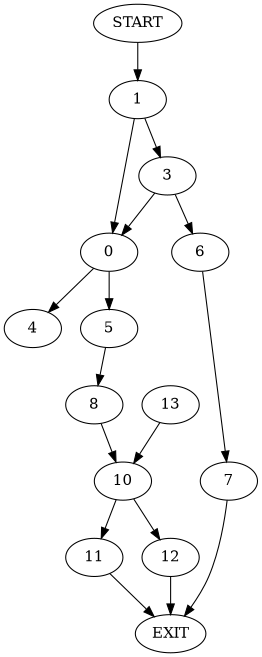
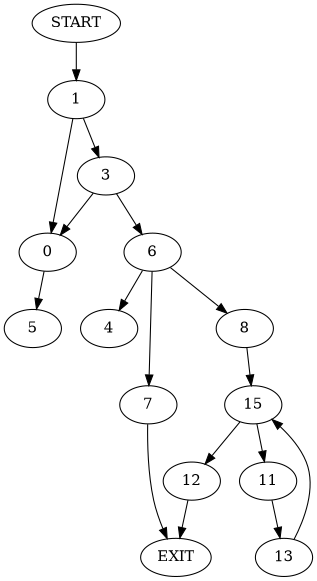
edge "0" -> "4": now "6" -> "4"
edge "5" -> "8": now "6" -> "8"
node "10": label "10" -> "15"
edge "11" -> "EXIT": now "11" -> "13"
